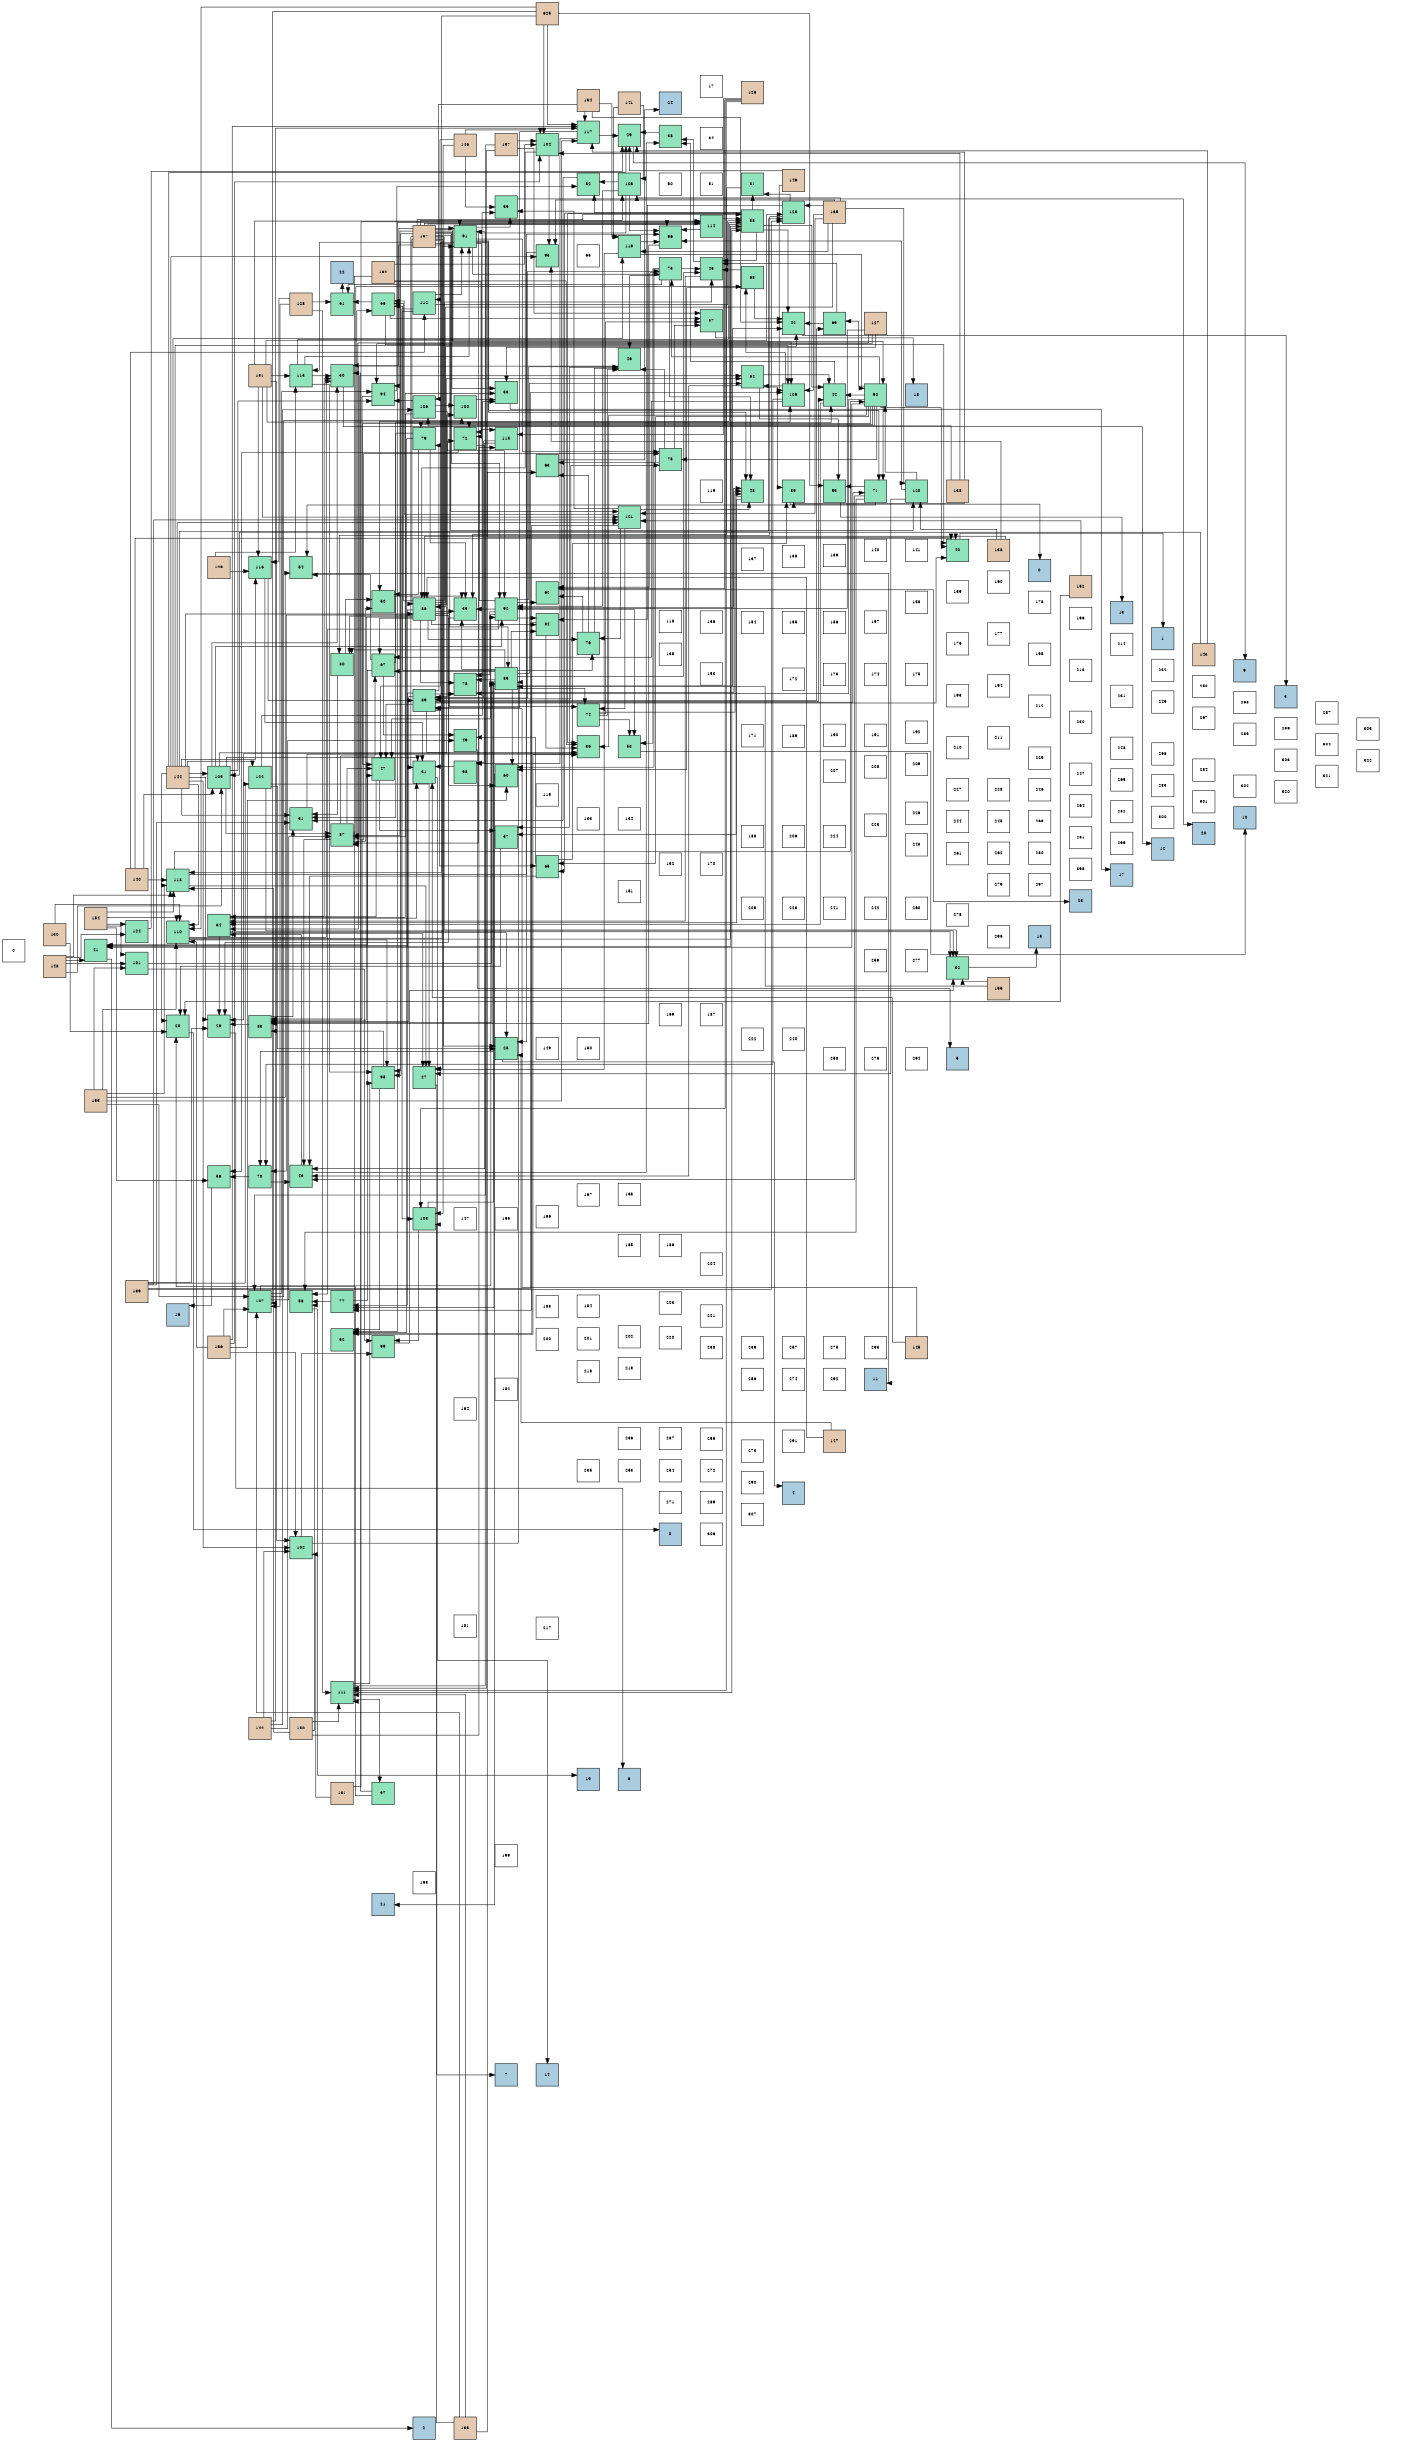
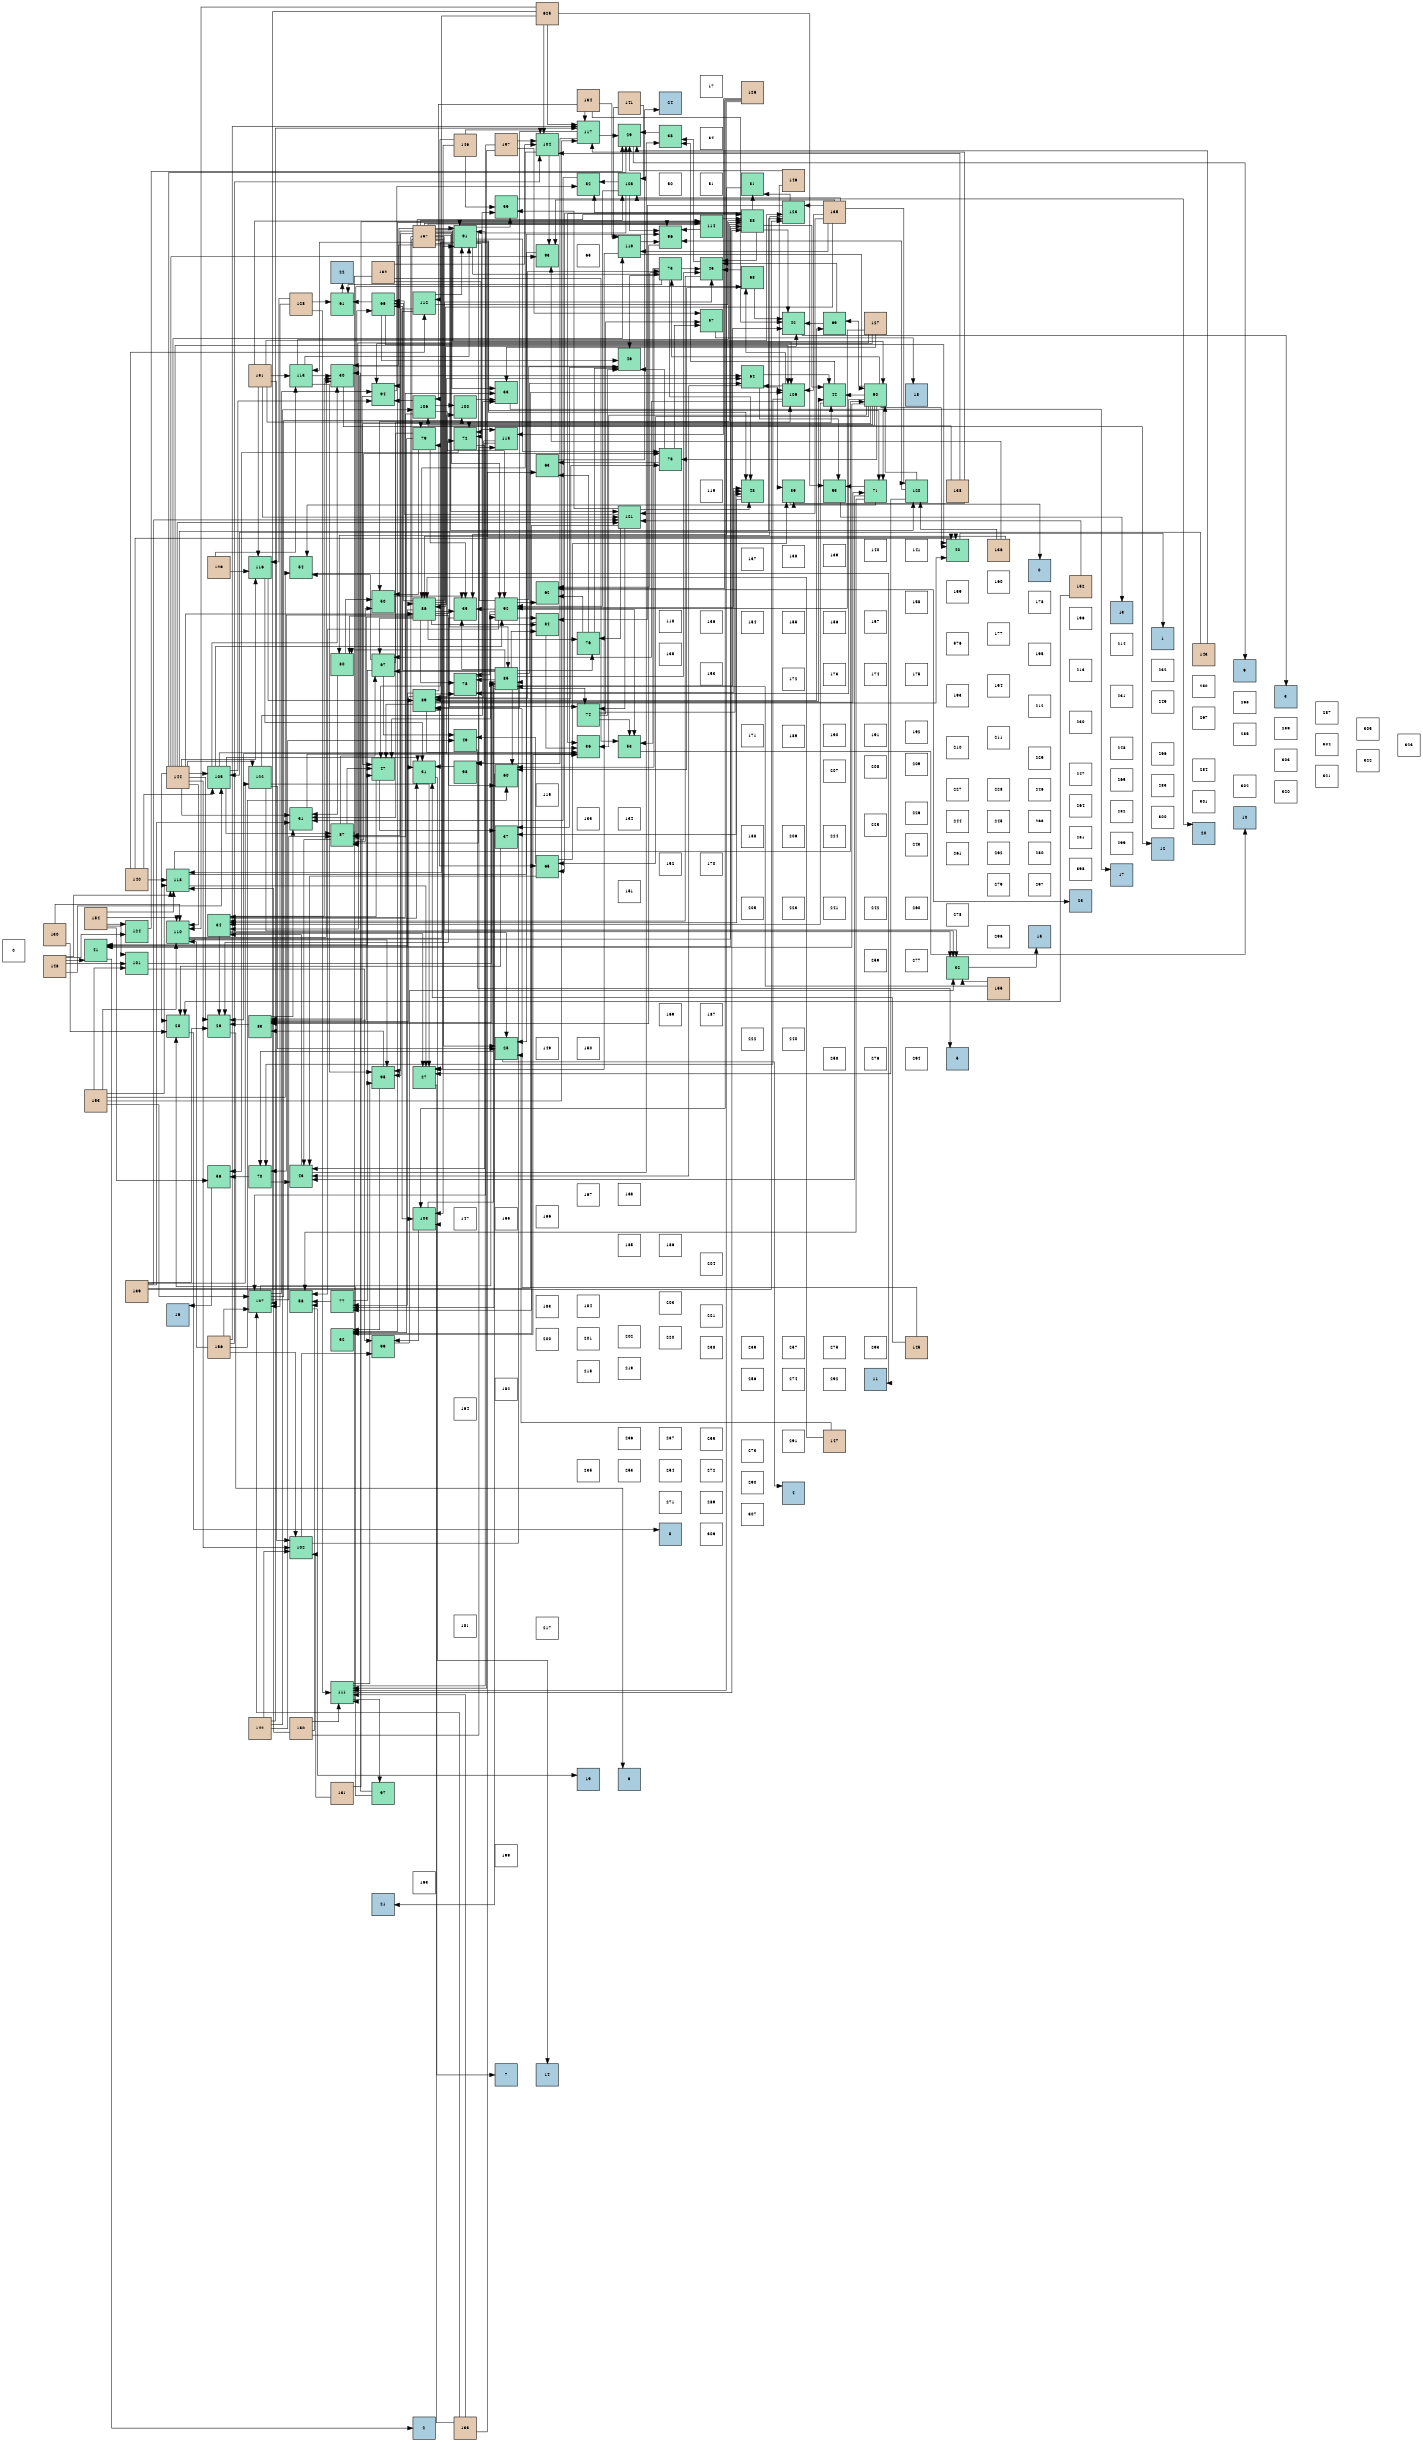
edge "132" -> "36": now "132" -> "53"
edge "66" -> "57": now "66" -> "46"
node "176": label "176" -> "576"
node "323": added
